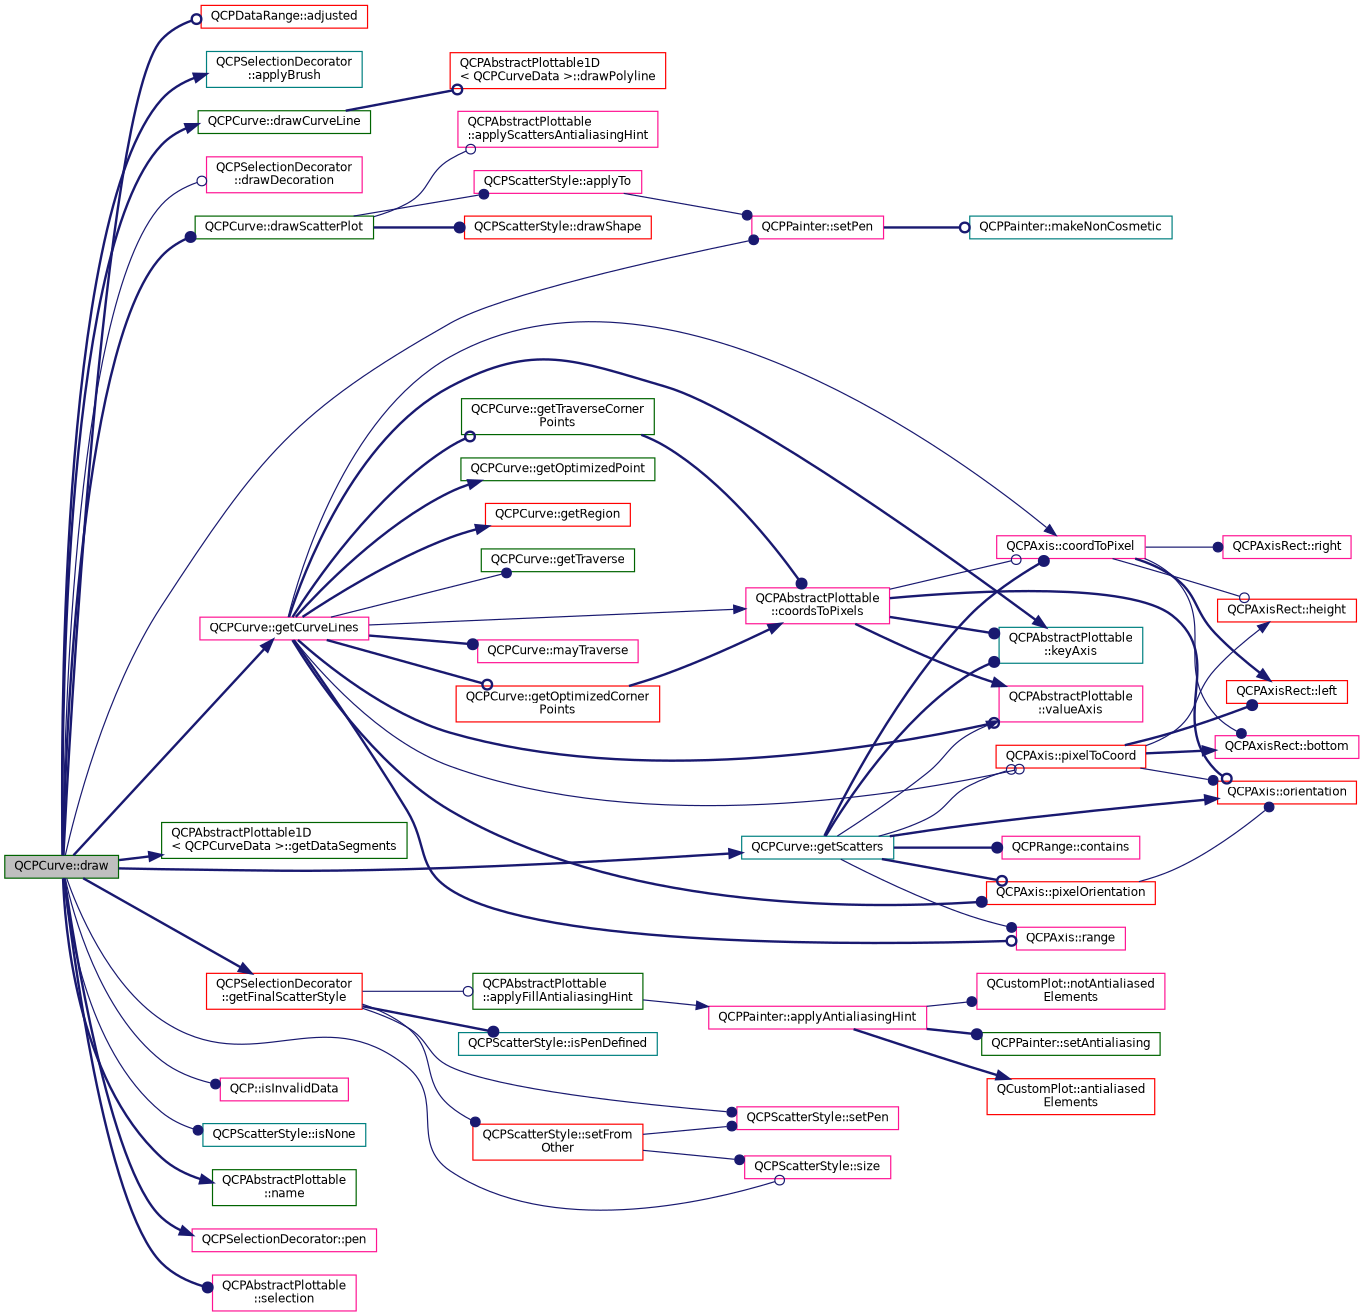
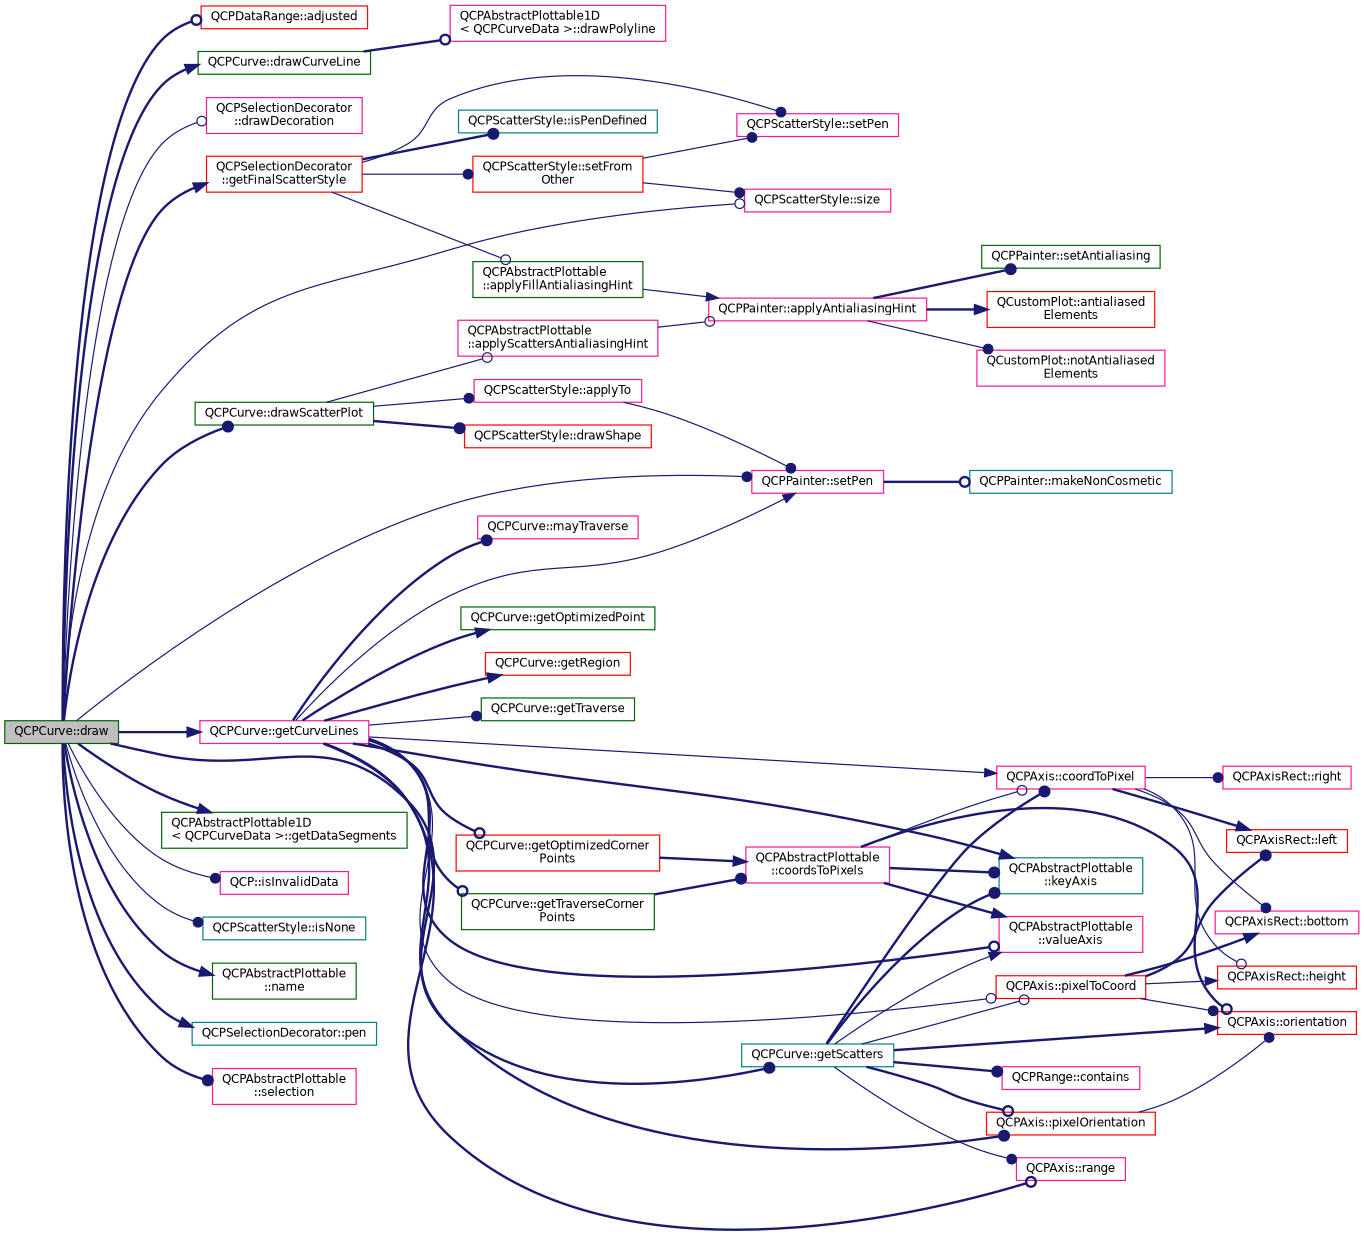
node "QCPSelectionDecorator ::applyBrush": removed
node "QCPAbstractPlottable1D < QCPCurveData >::drawPolyline": color red -> deeppink
edge "QCPAbstractPlottable ::applyScattersAntialiasingHint" -> "QCPPainter::applyAntialiasingHint": added
edge "QCPCurve::getCurveLines" -> "QCPAbstractPlottable ::coordsToPixels": now "QCPCurve::getCurveLines" -> "QCPPainter::setPen"
edge "QCPCurve::draw" -> "QCPCurve::getScatters": arrowhead normal -> dot
node "QCPSelectionDecorator::pen": color deeppink -> teal
